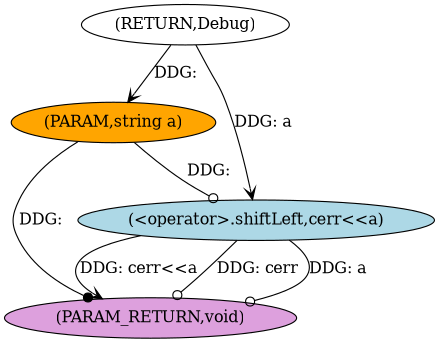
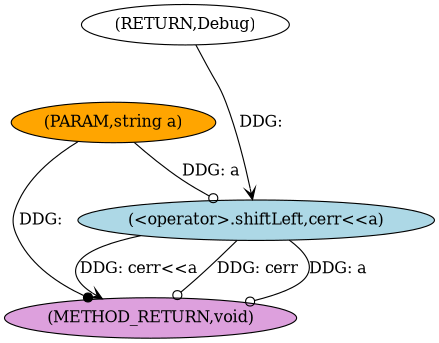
edge "(RETURN,Debug)" -> "(PARAM,string a)": removed, label "DDG:"
edge "(RETURN,Debug)" -> "(<operator>.shiftLeft,cerr<<a)": label "DDG: a" -> "DDG: "
edge "(PARAM,string a)" -> "(<operator>.shiftLeft,cerr<<a)": label "DDG: " -> "DDG: a"
node "(PARAM_RETURN,void)": label "(PARAM_RETURN,void)" -> "(METHOD_RETURN,void)"
